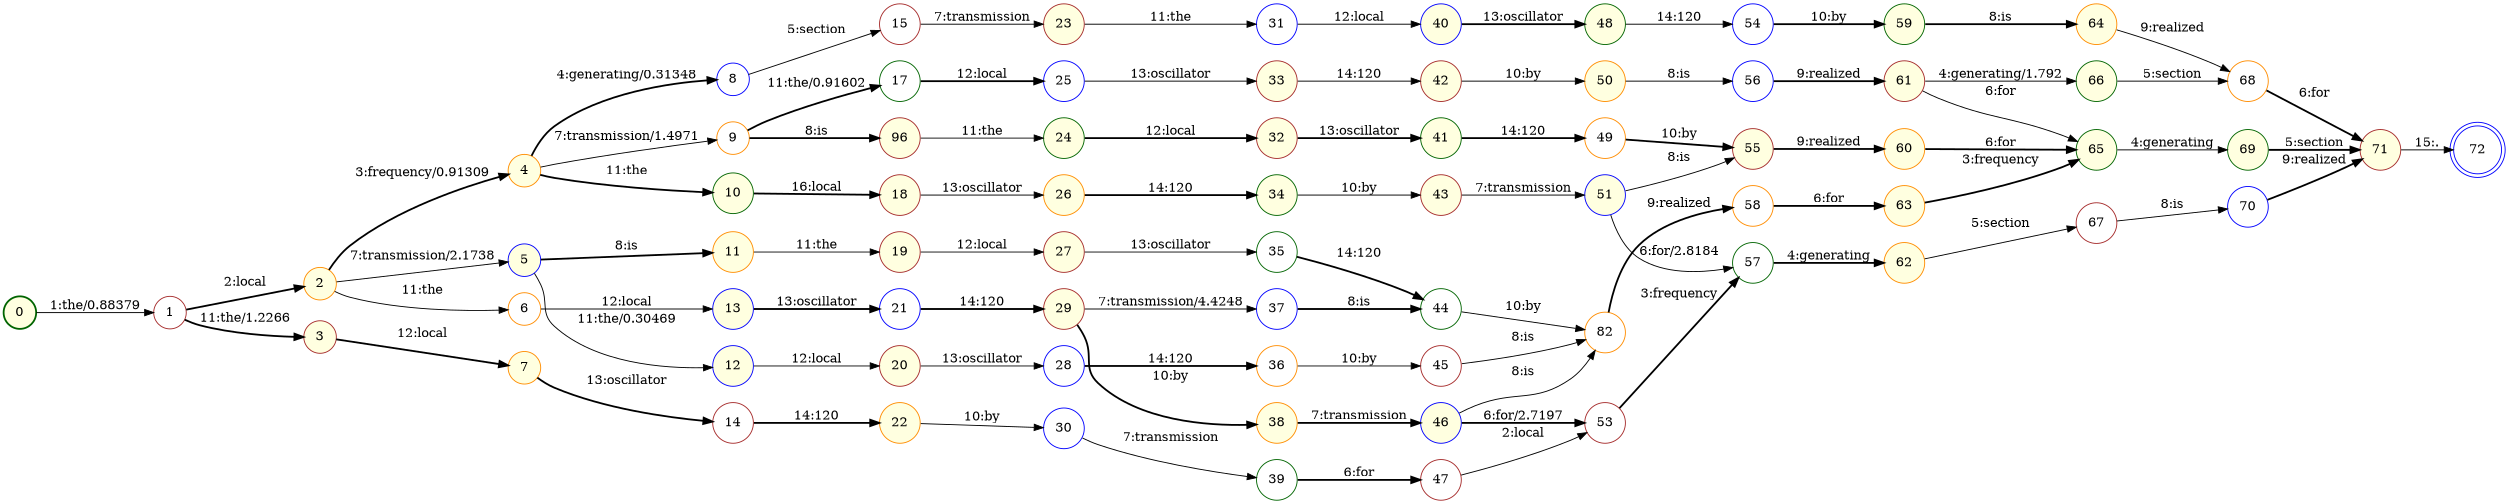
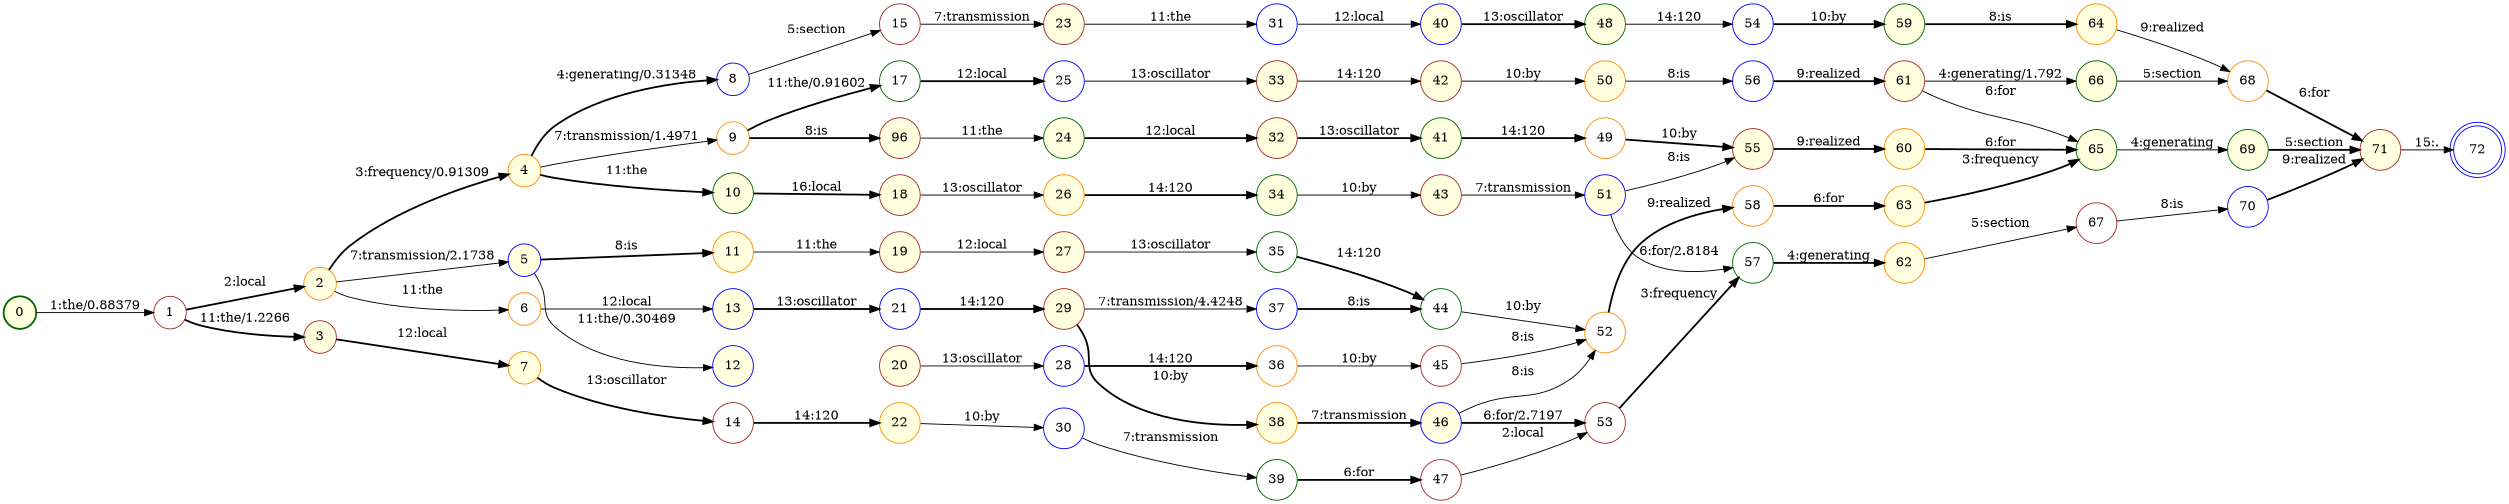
node "82": label "82" -> "52"
edge "12" -> "20": removed, label "12:local"
